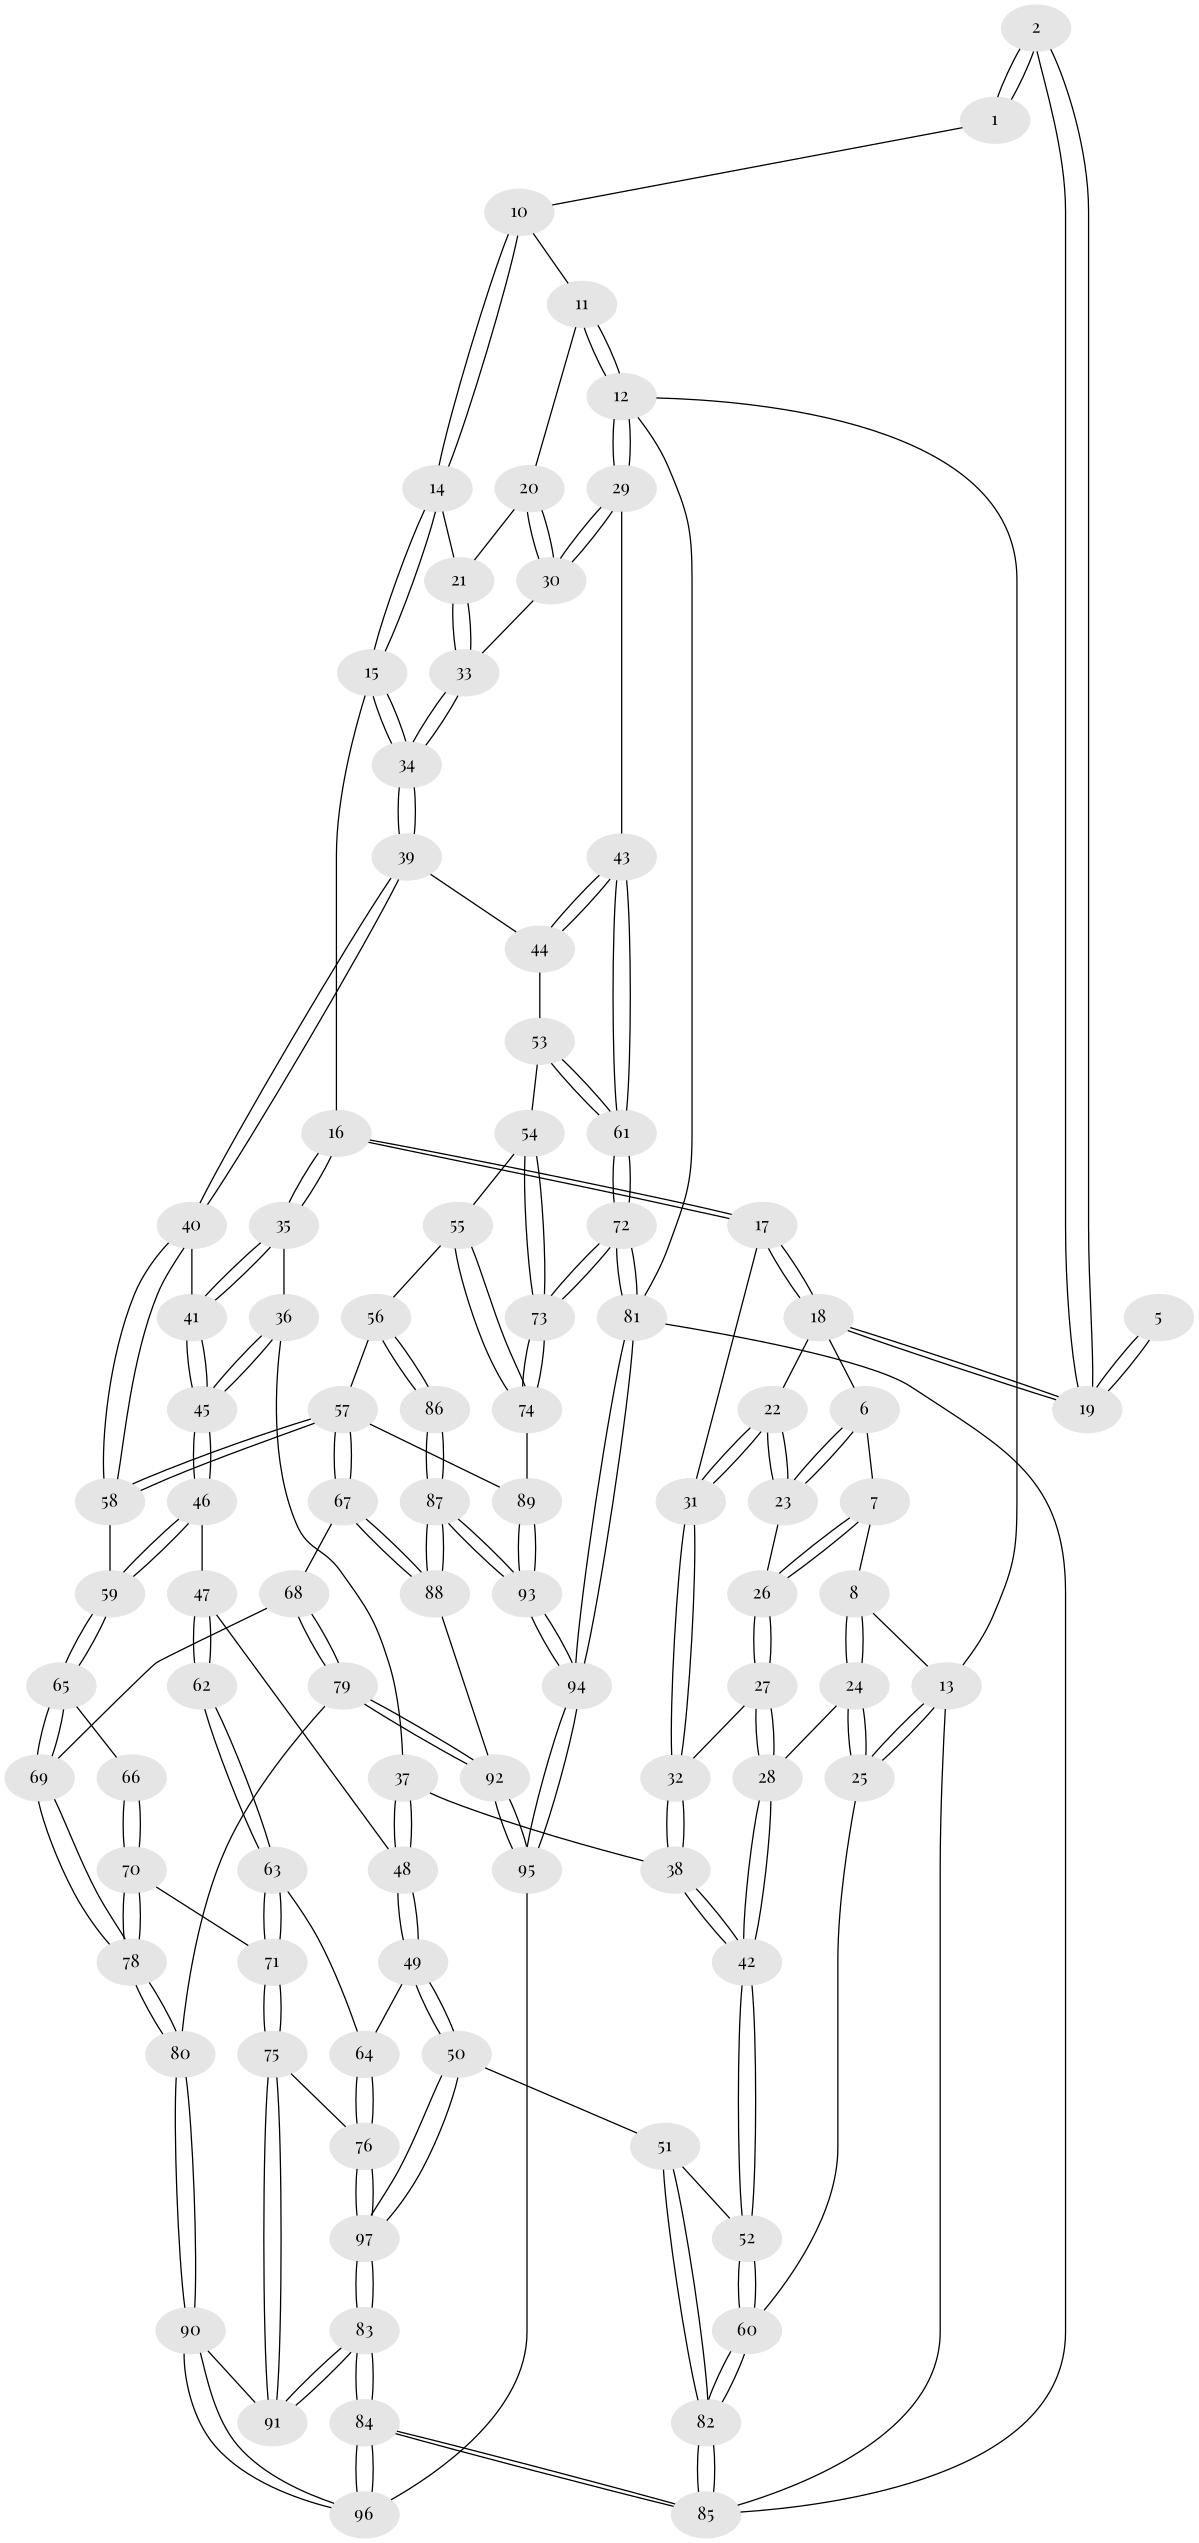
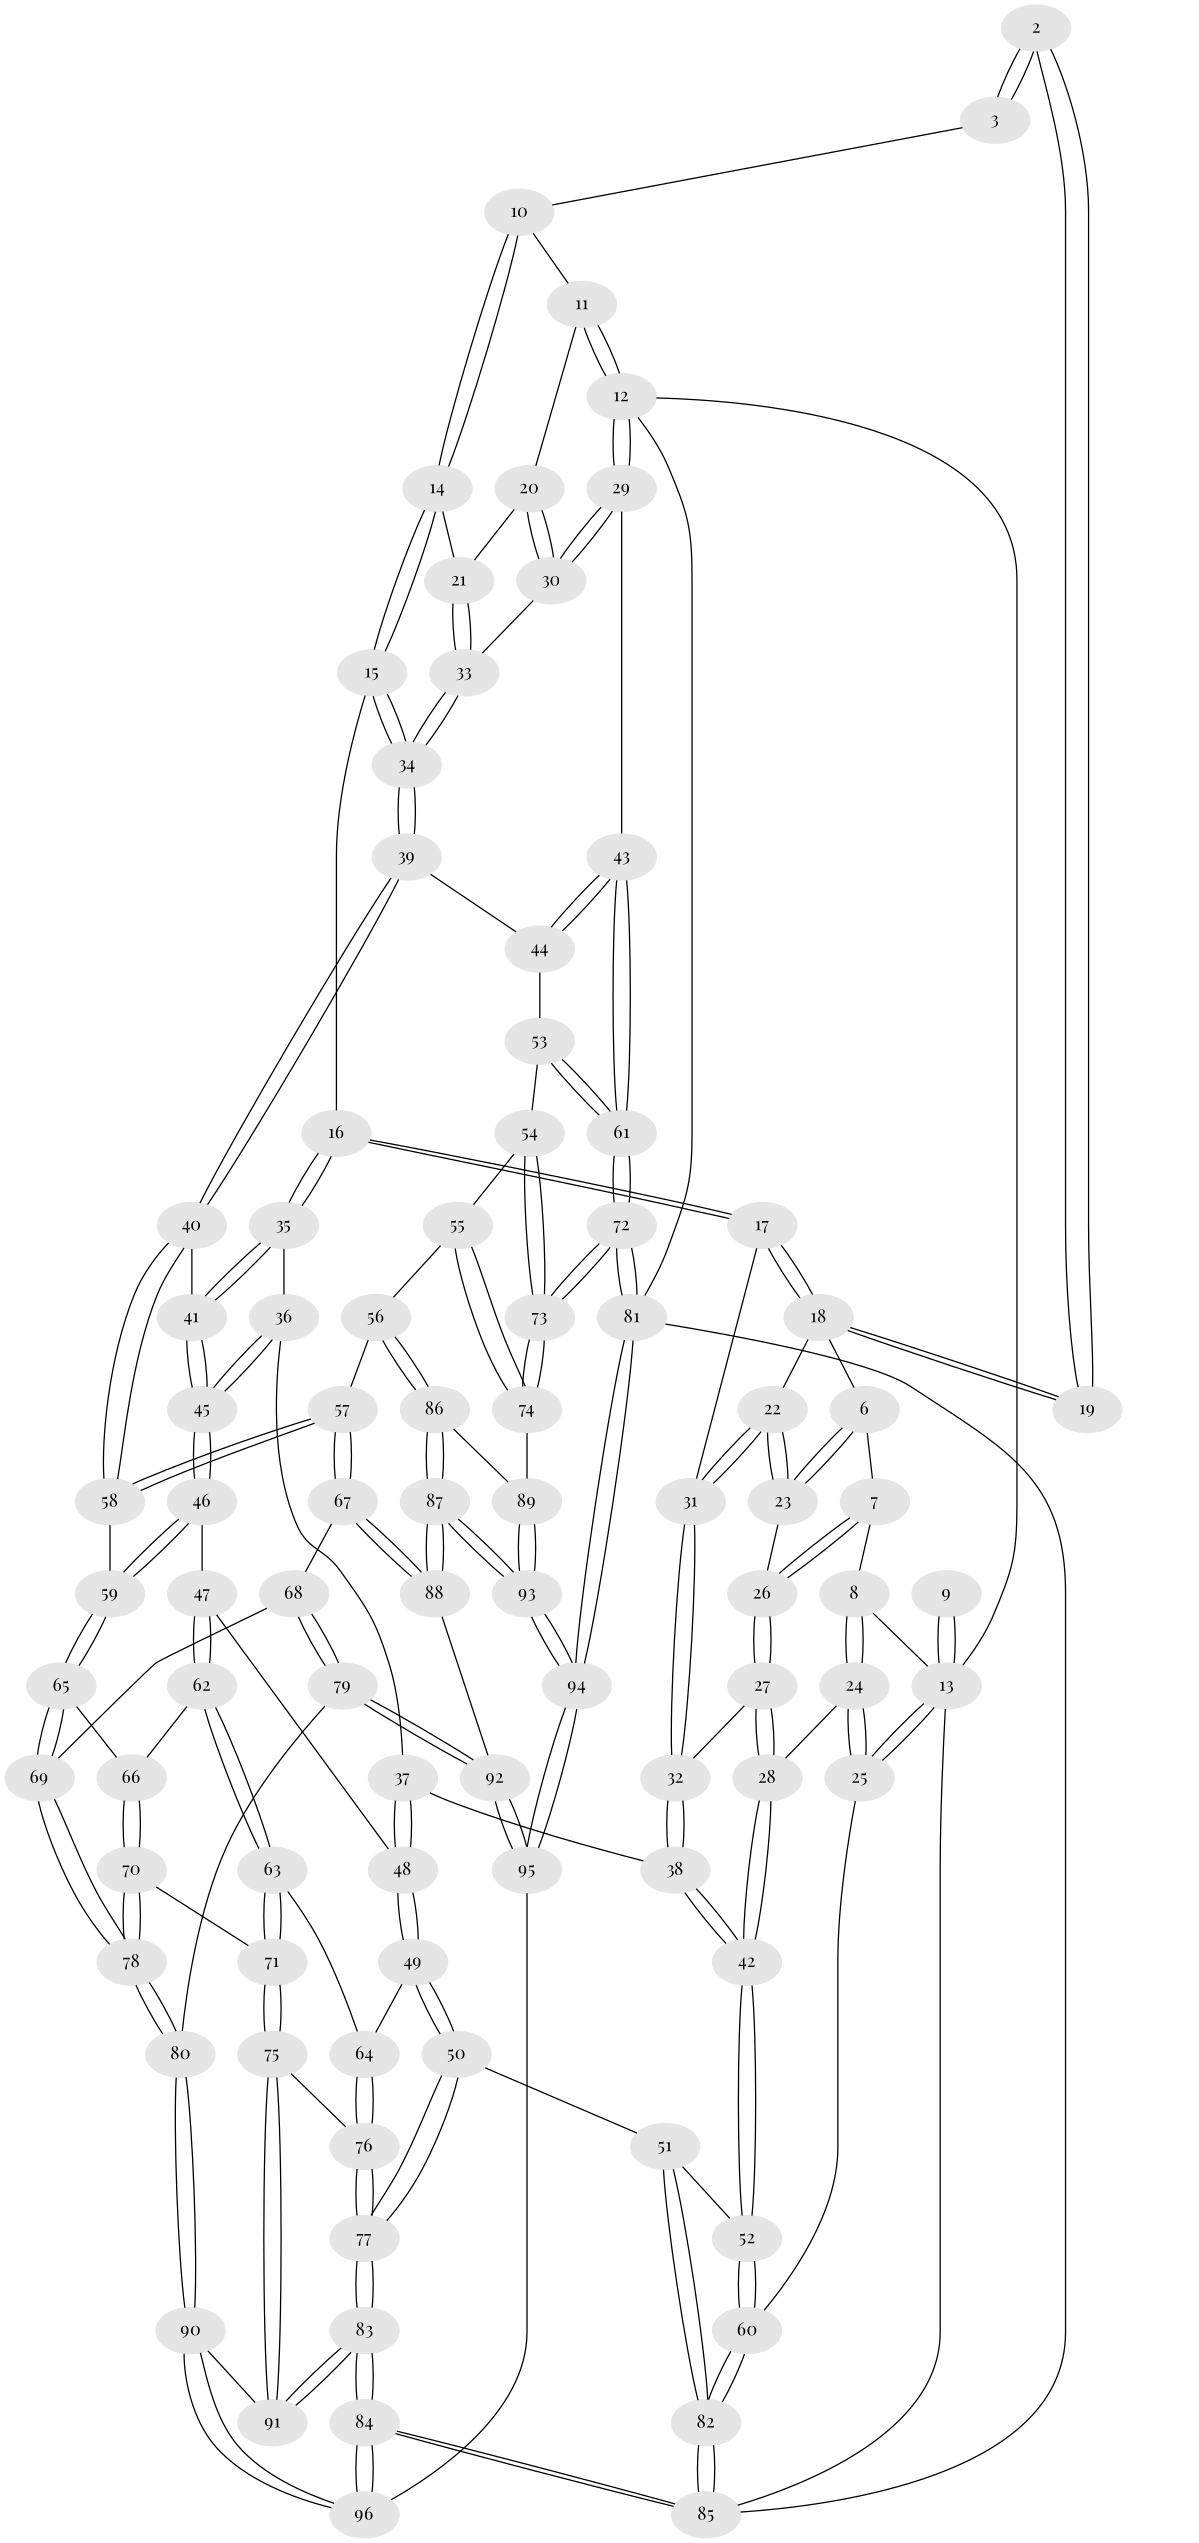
node "1": label "1" -> "3"
node "5": removed
edge "57" -- "89": now "86" -- "89"
node "9": added
edge "62" -- "66": added
node "97": label "97" -> "77"
